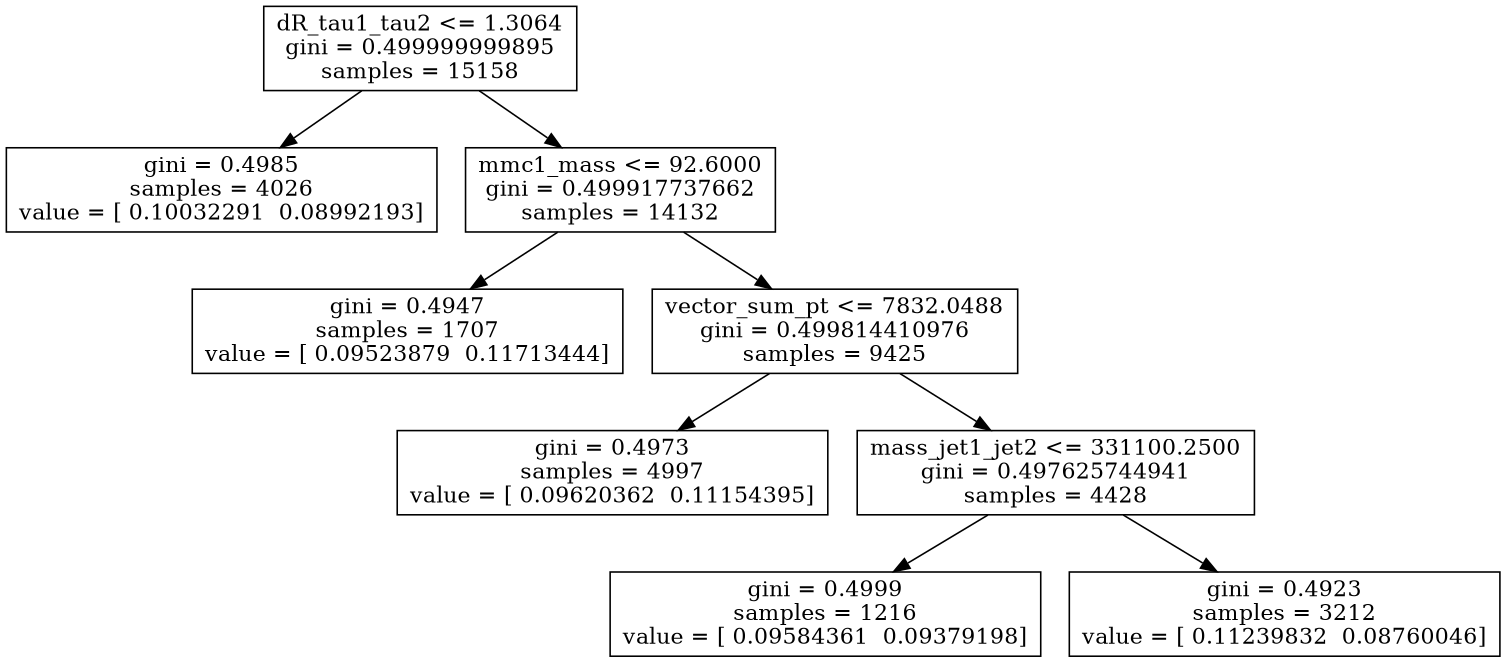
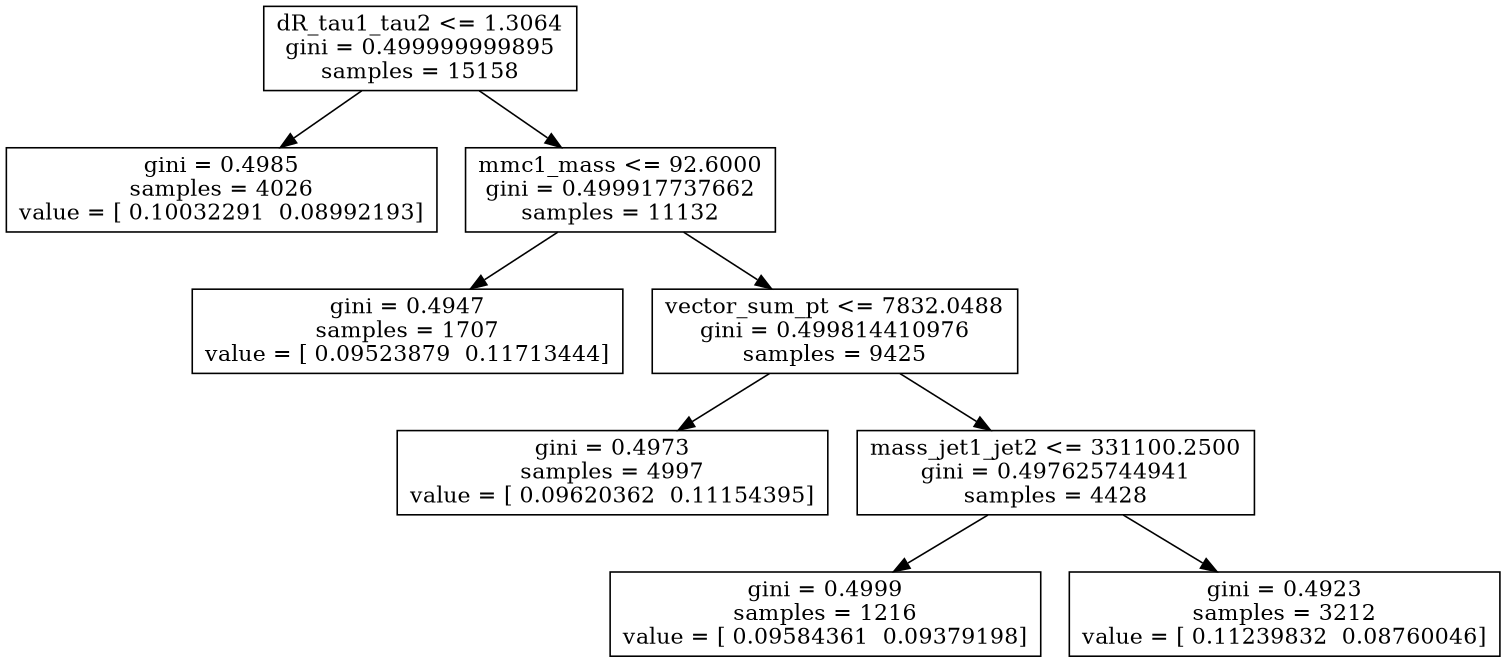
node "mmc1_mass <= 92.6000 gini = 0.499917737662 samples = 14132": label "mmc1_mass <= 92.6000 gini = 0.499917737662 samples = 14132" -> "mmc1_mass <= 92.6000 gini = 0.499917737662 samples = 11132"
